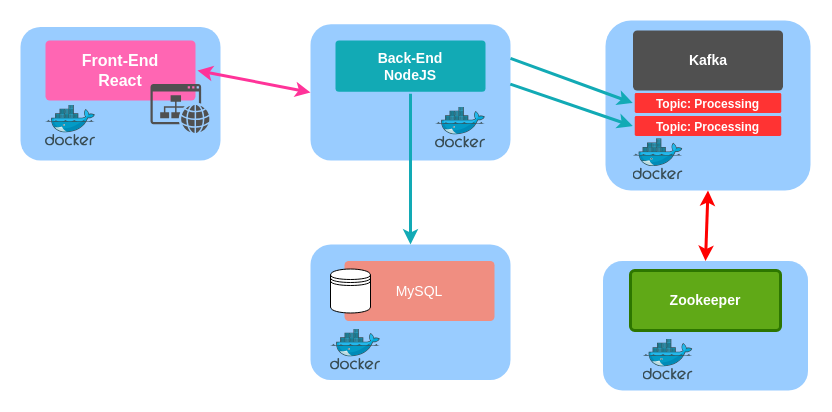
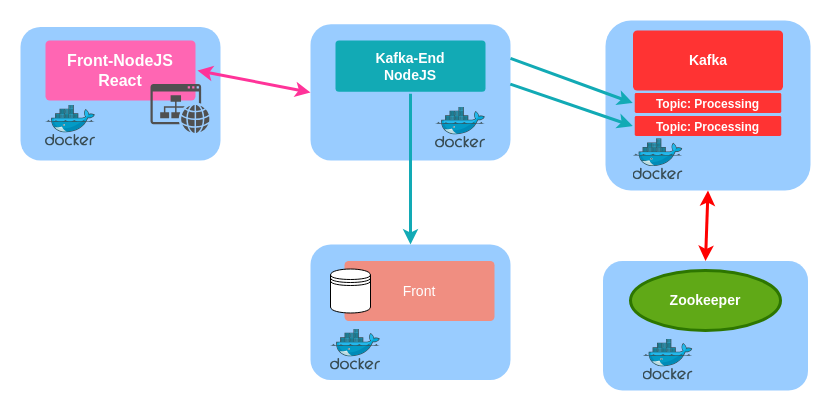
node "Kafka": fillcolor #505050 -> #ff3333
node "Back-End NodeJS": label "Back-End NodeJS" -> "Kafka-End NodeJS"
node "Front-End React": label "Front-End React" -> "Front-NodeJS React"
node "MySQL": label "MySQL" -> "Front"
node "Zookeeper": shape rounded rectangle -> ellipse
